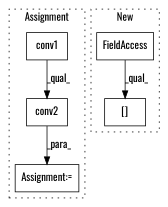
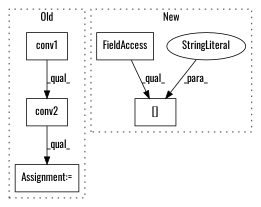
cluster "Assignment": label "Assignment" -> "Old"
node "StringLiteral": added
edge "conv2" -> "Assignment:=": label "_para_" -> "_qual_"
